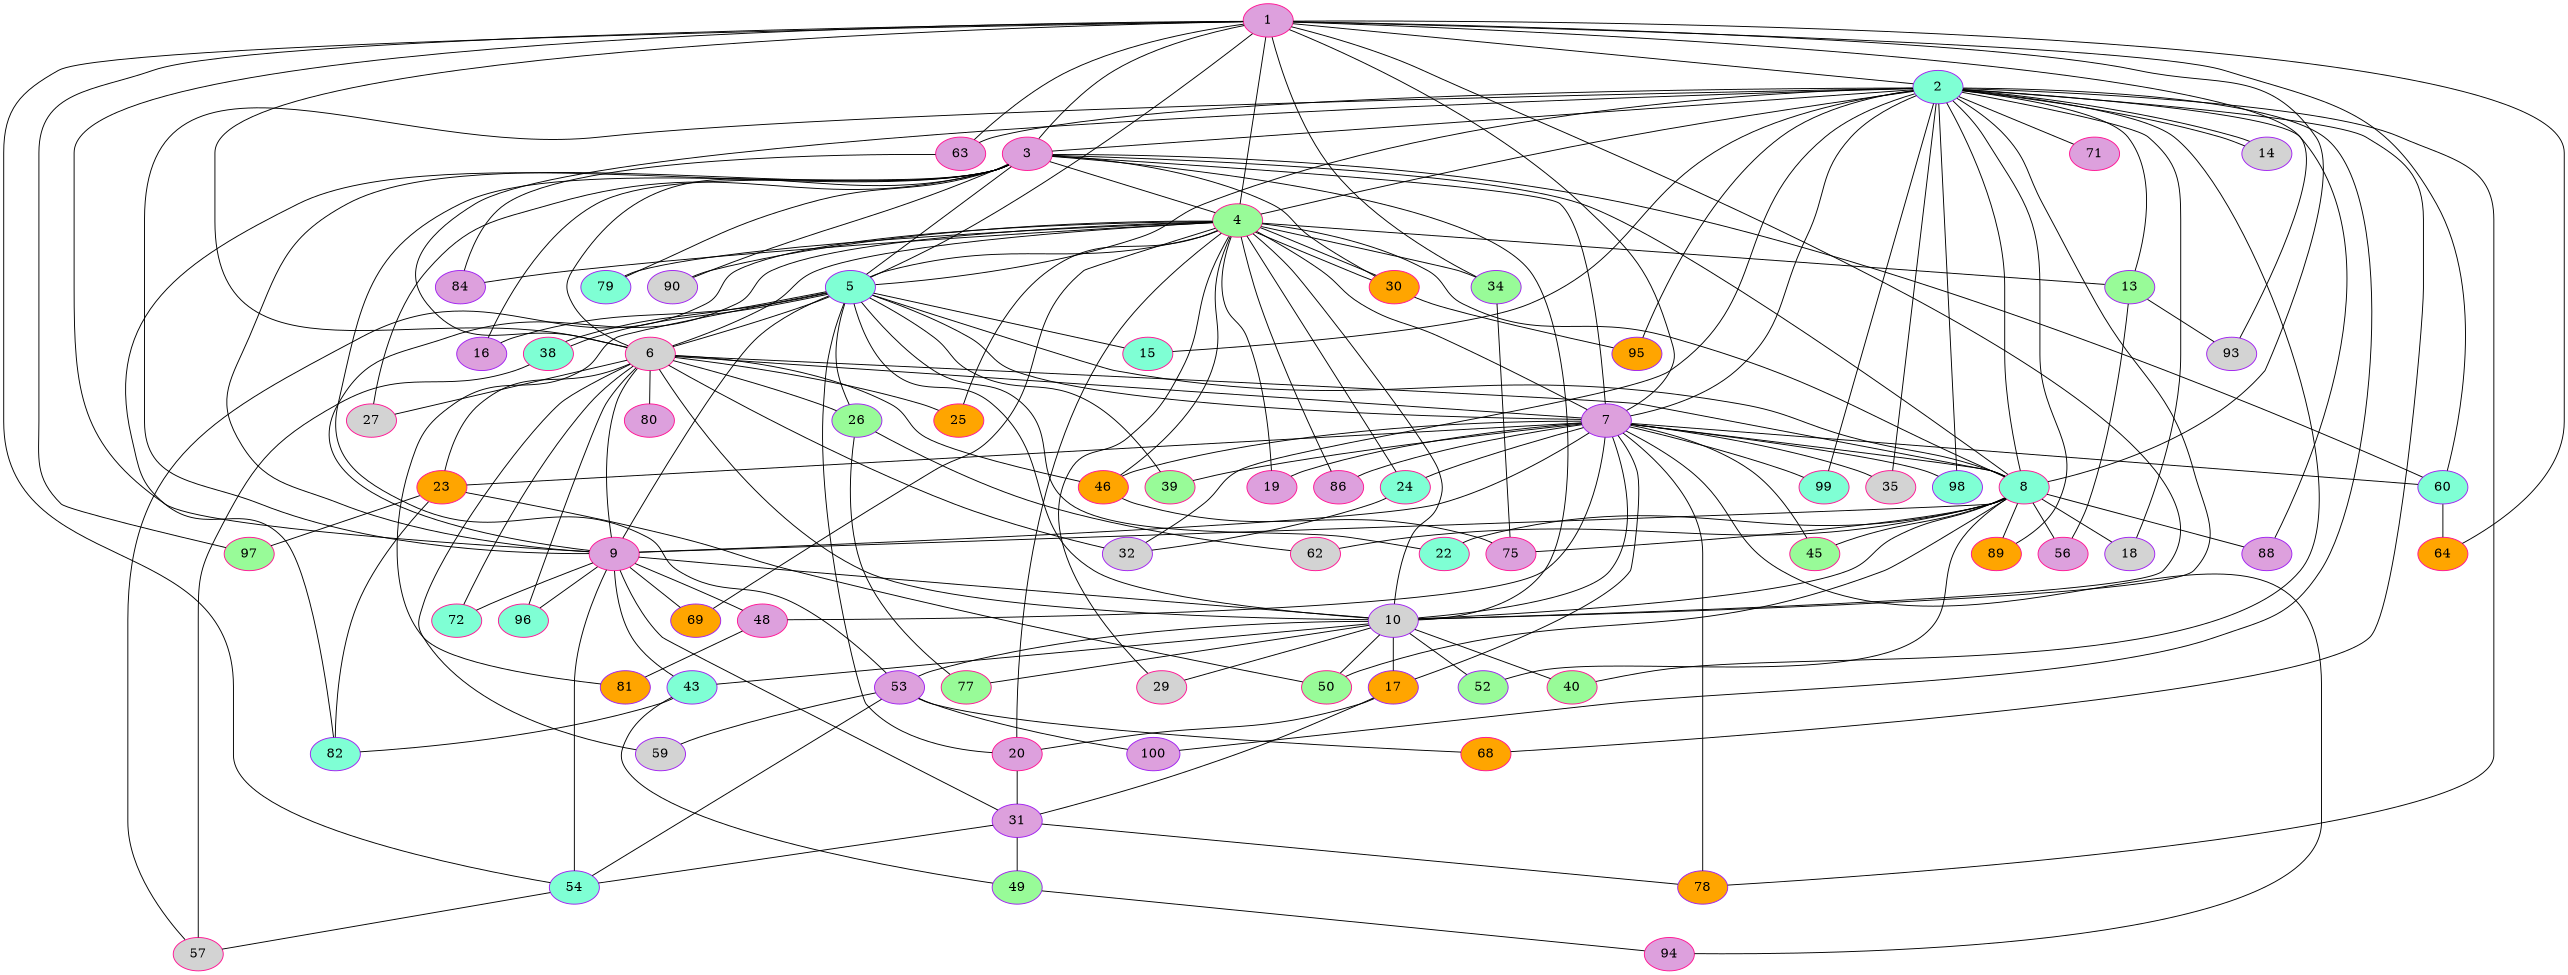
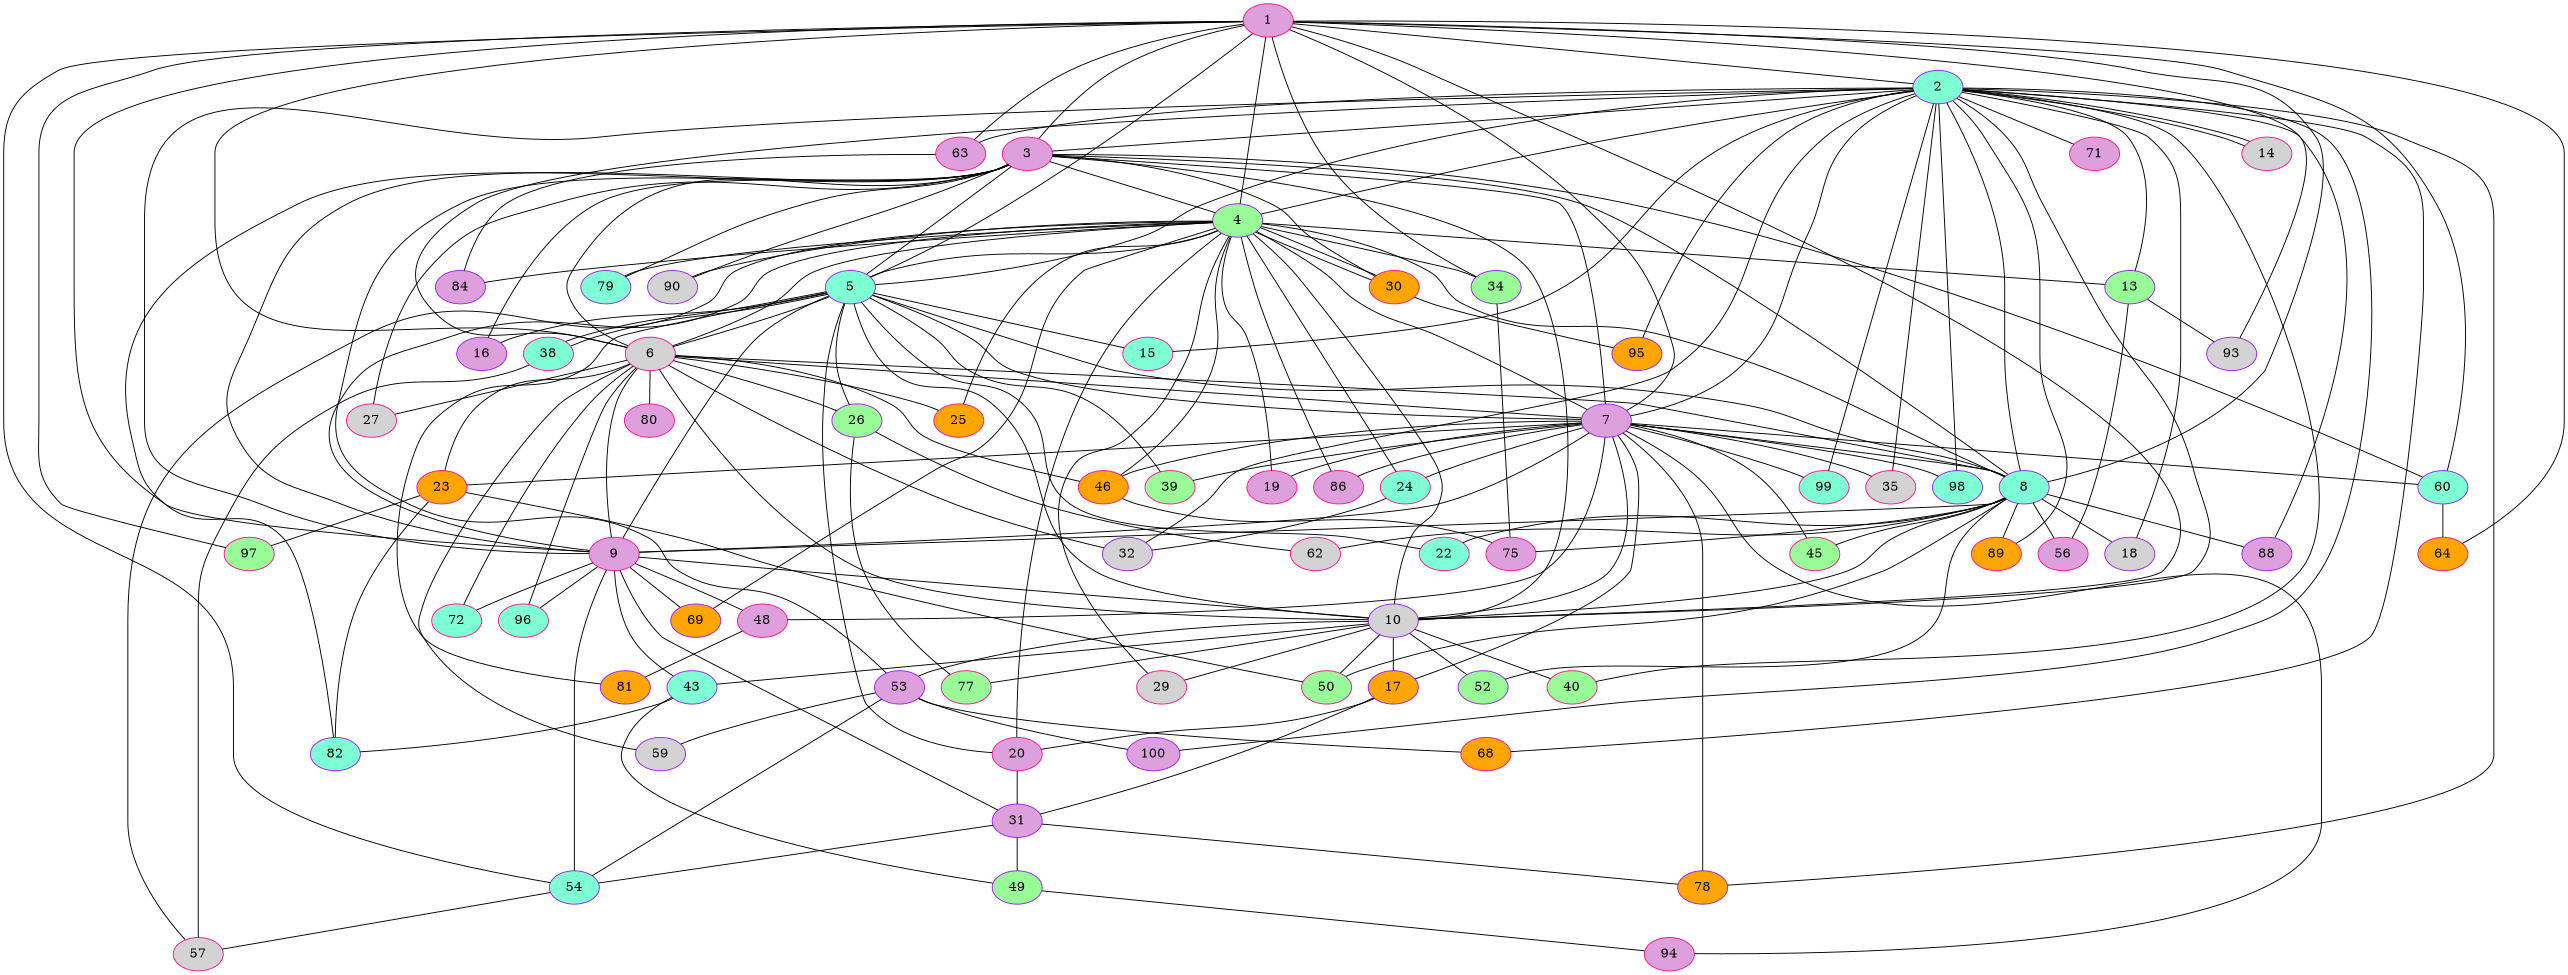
node "14": color purple -> deeppink
node "4": color deeppink -> purple
node "8": color deeppink -> purple
